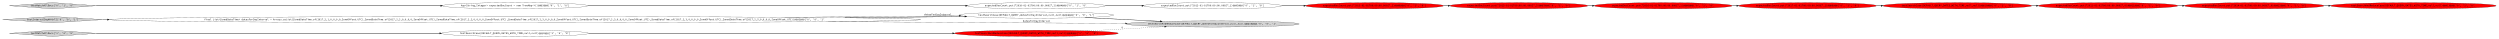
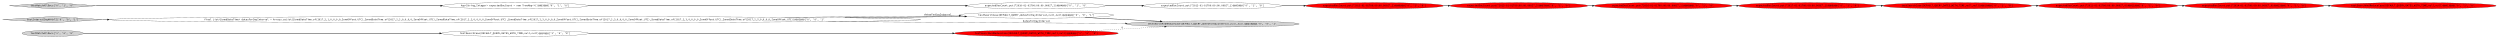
node "testMatchAllDocs['1', '0', '0']": shape diamond -> ellipse
